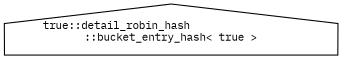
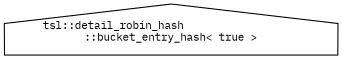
node "true::detail_robin_hash ::bucket_entry_hash< true >": label "true::detail_robin_hash ::bucket_entry_hash< true >" -> "tsl::detail_robin_hash ::bucket_entry_hash< true >"
